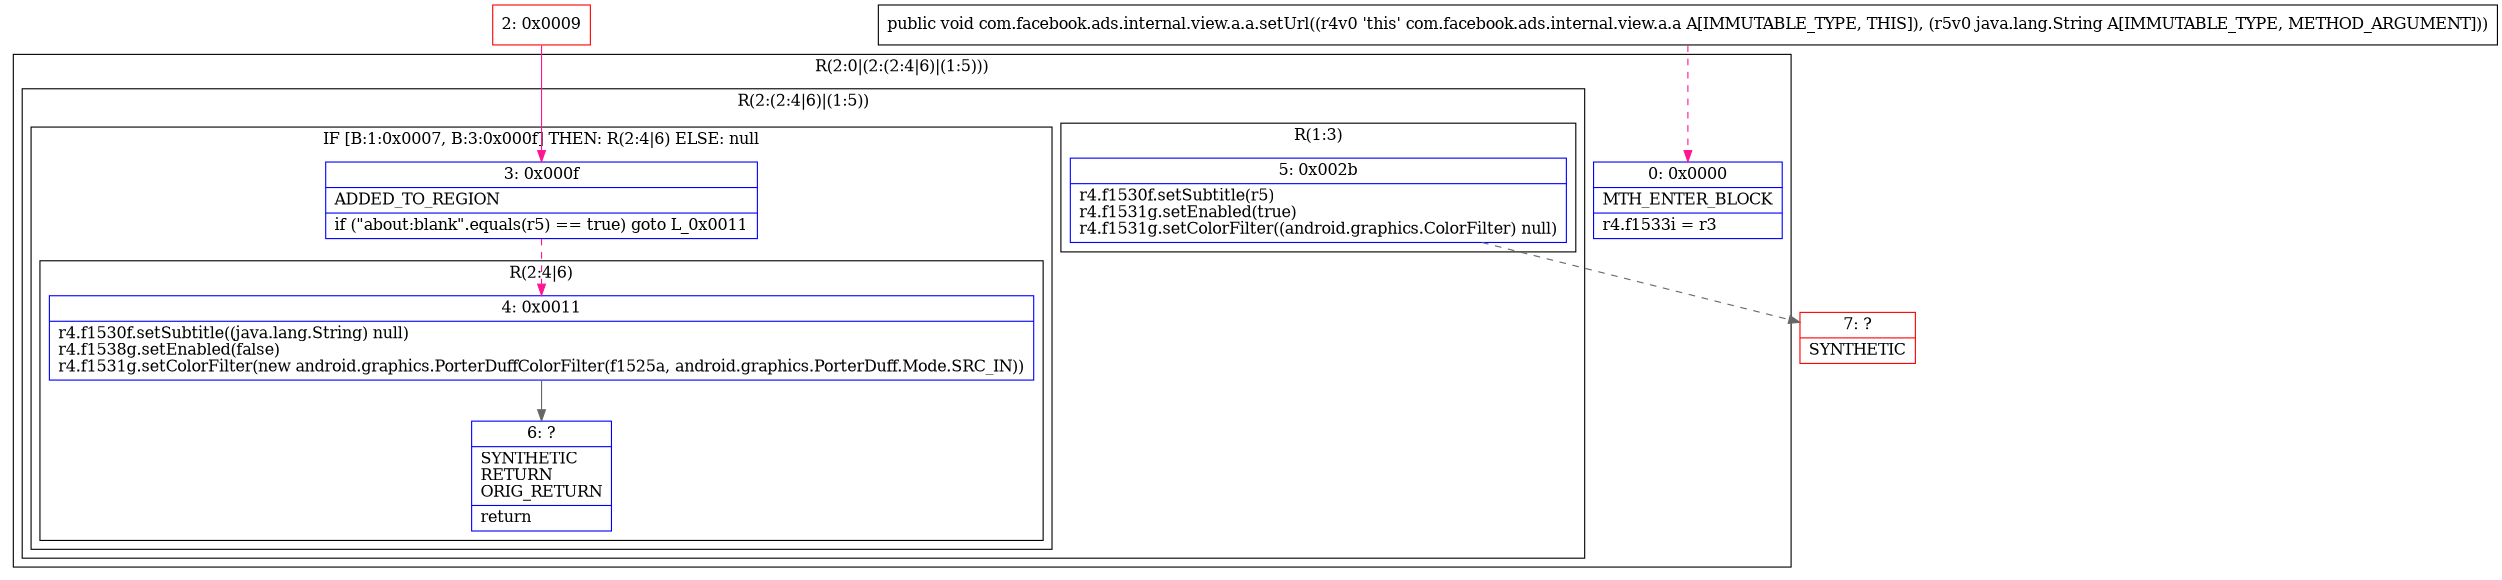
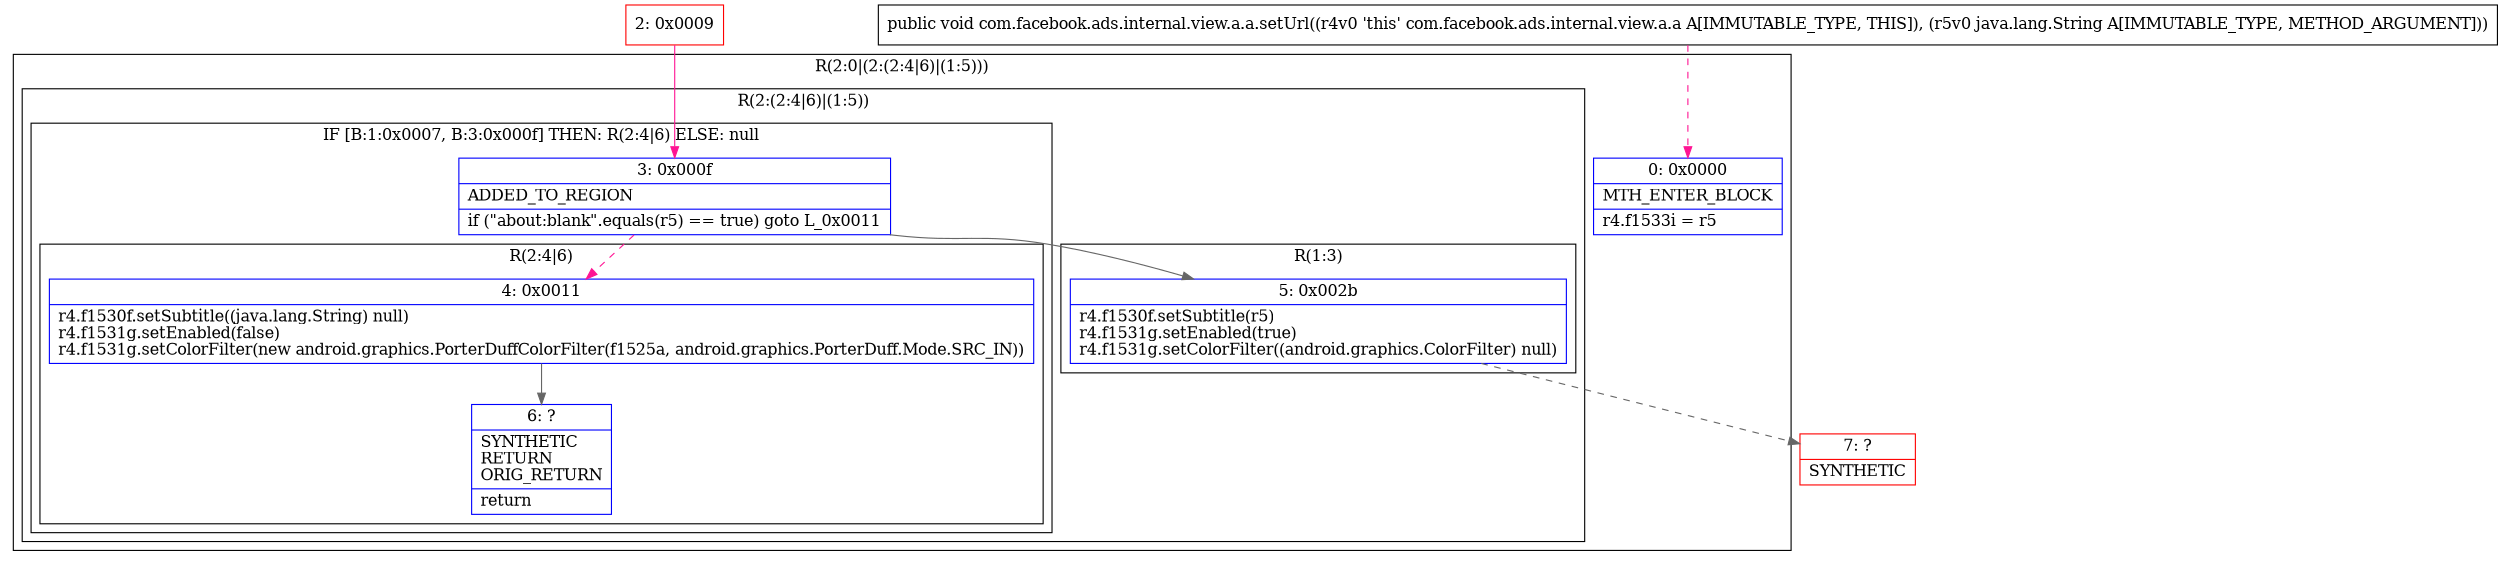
node "0: 0x0000": text "r4.f1533i = r3" -> "r4.f1533i = r5"
edge "3: 0x000f" -> "5: 0x002b": added
node "4: 0x0011": text "r4.f1538g.setEnabled(false)" -> "r4.f1531g.setEnabled(false)"
